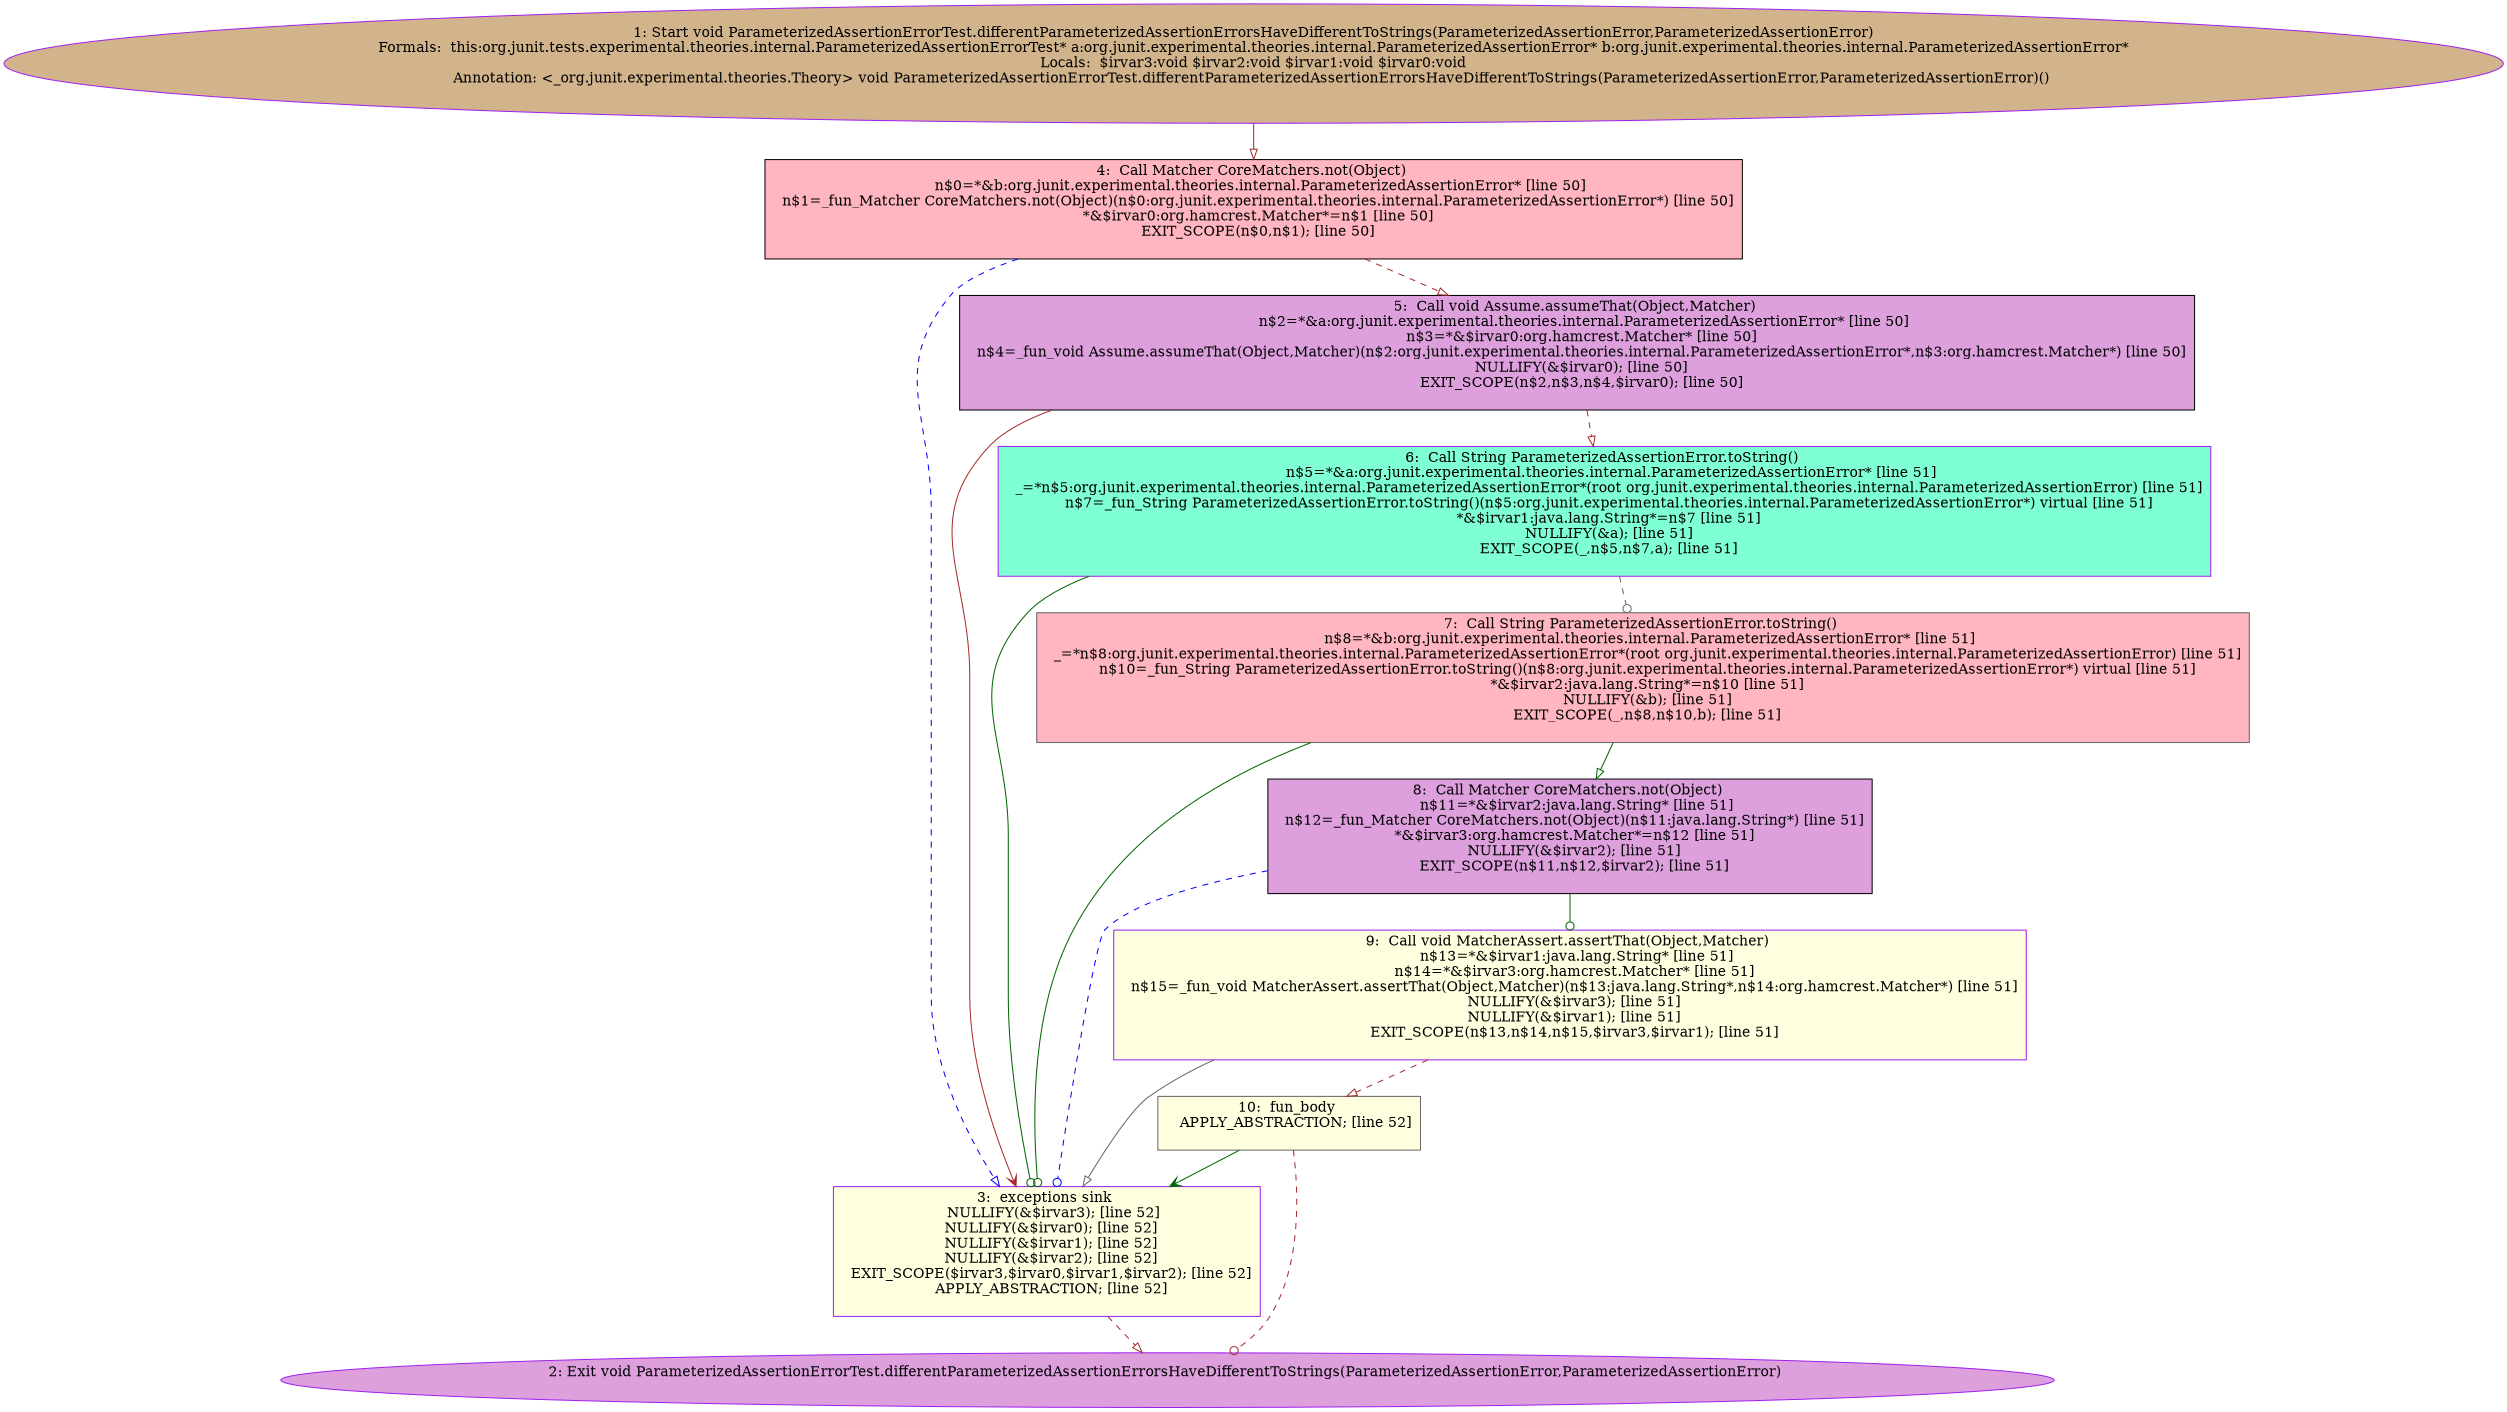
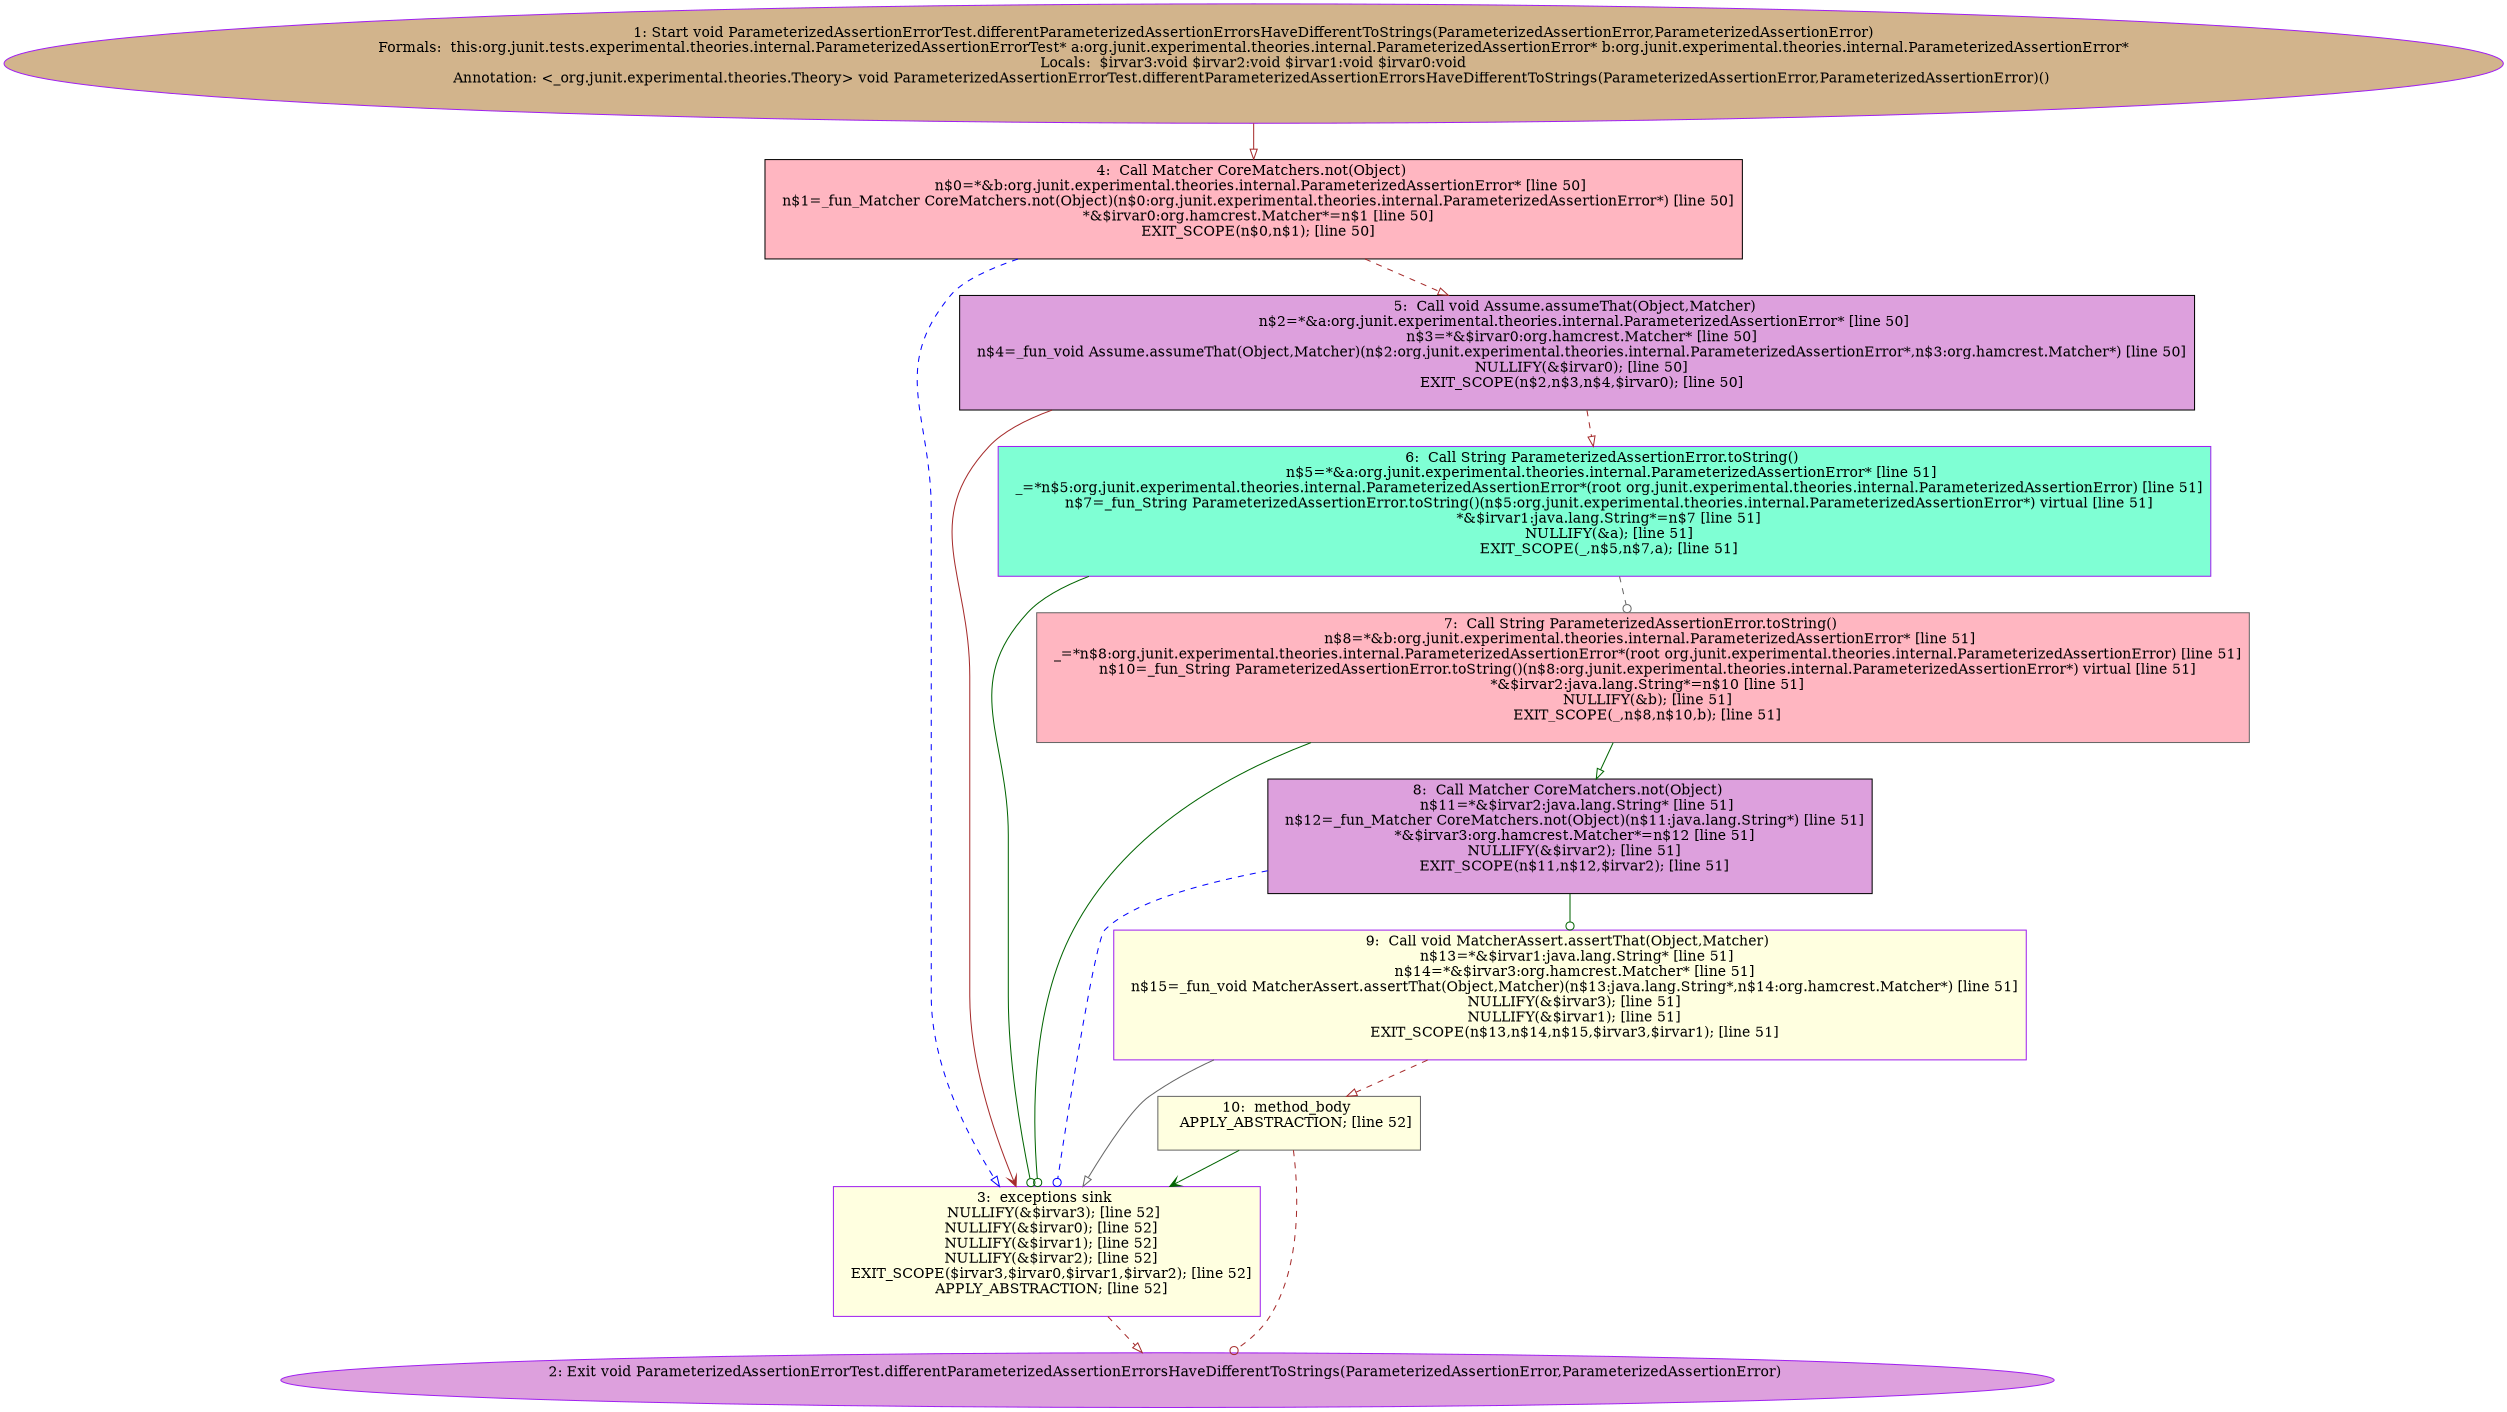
node "10:  fun_body APPLY_ABSTRACTION; [line 52]": label "10:  fun_body APPLY_ABSTRACTION; [line 52]" -> "10:  method_body APPLY_ABSTRACTION; [line 52]"
